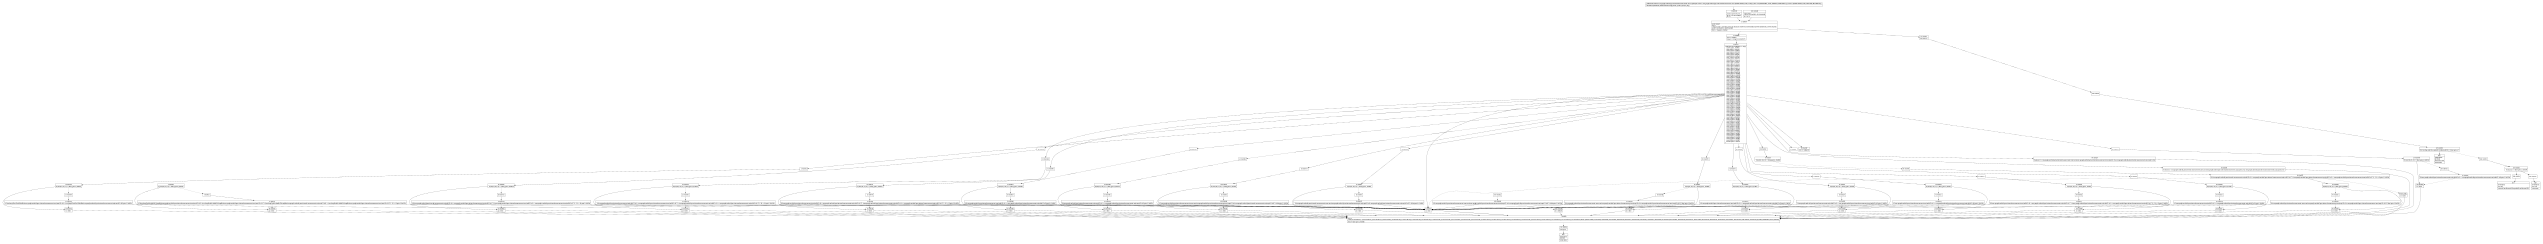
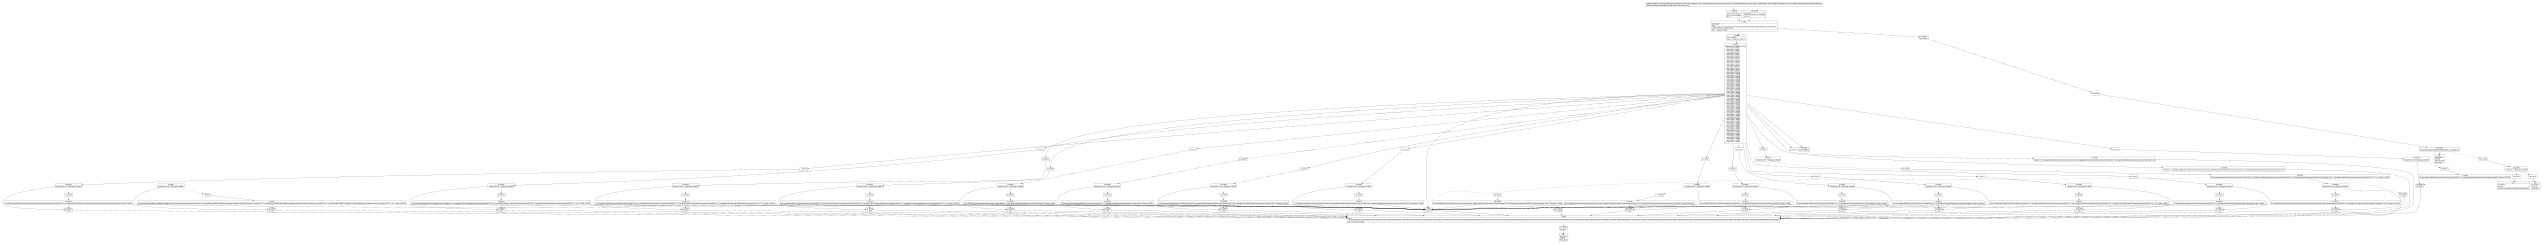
node "63: 0x0114": added
